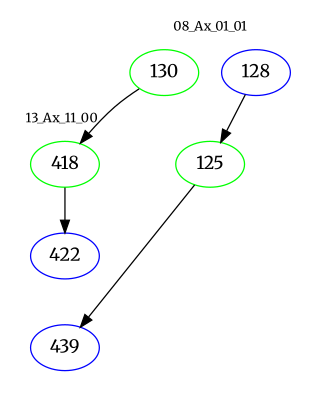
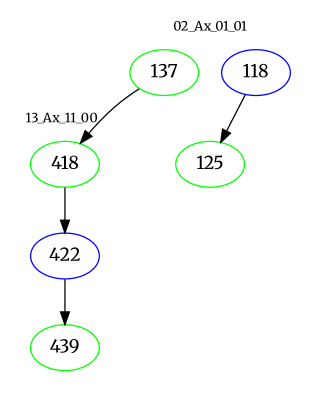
cluster "08_Ax_01_01": label "08_Ax_01_01" -> "02_Ax_01_01"
node "130": label "130" -> "137"
node "128": label "128" -> "118"
edge "125" -> "439": now "422" -> "439"
node "439": color blue -> green
